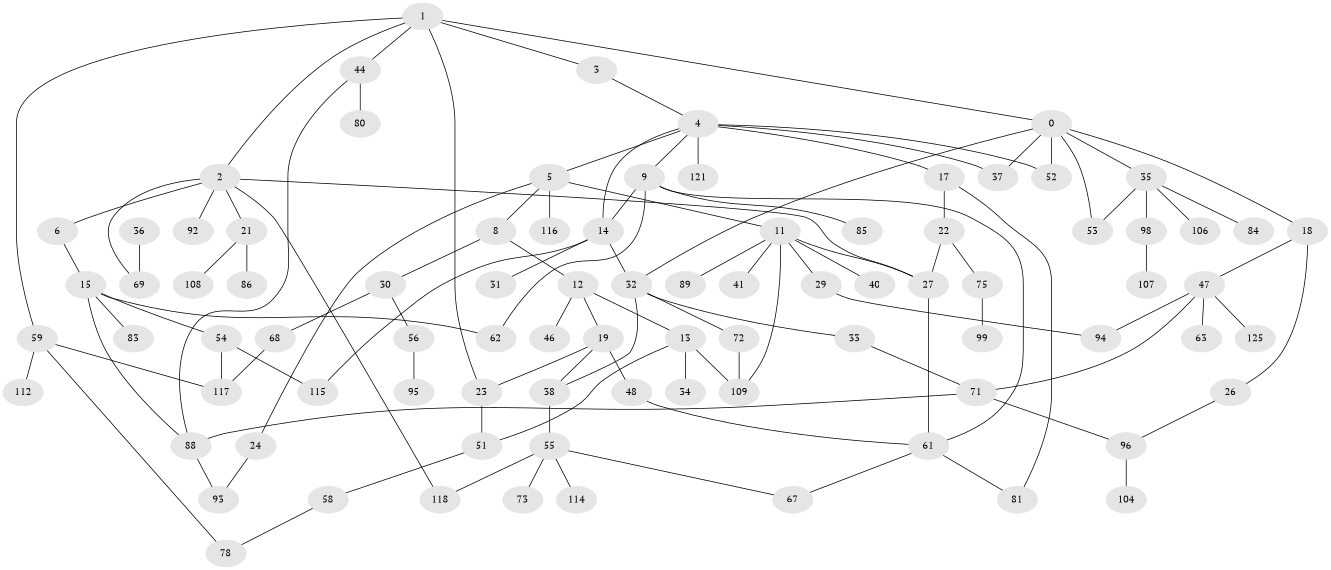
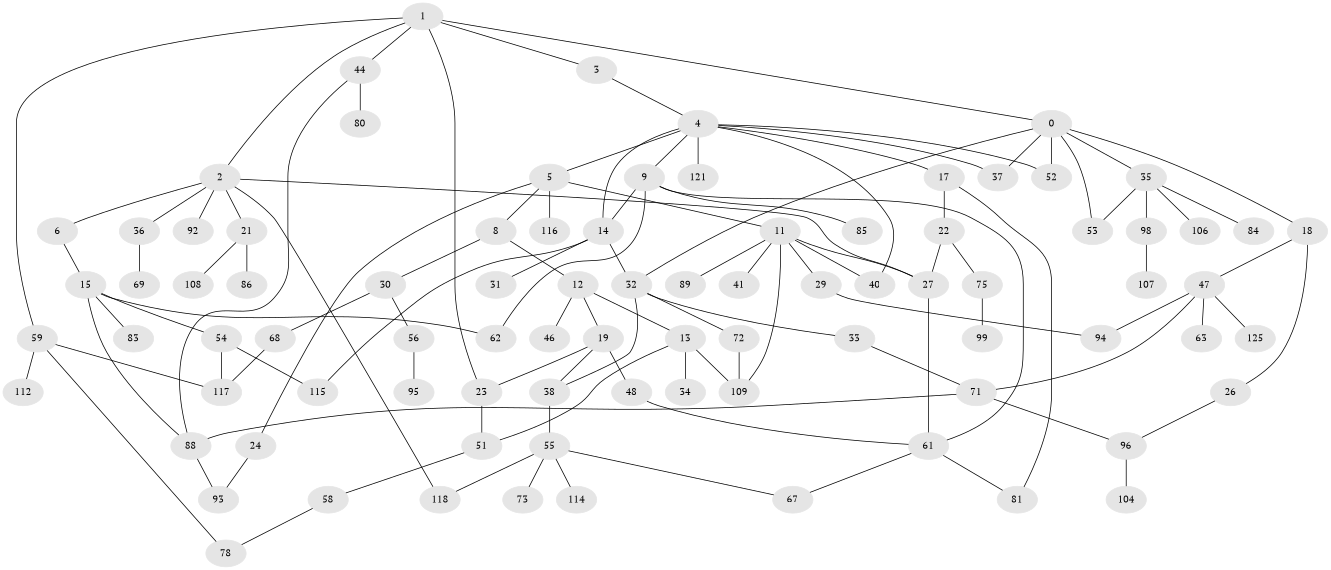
edge "4" -- "40": added
edge "2" -- "69": now "2" -- "36"
